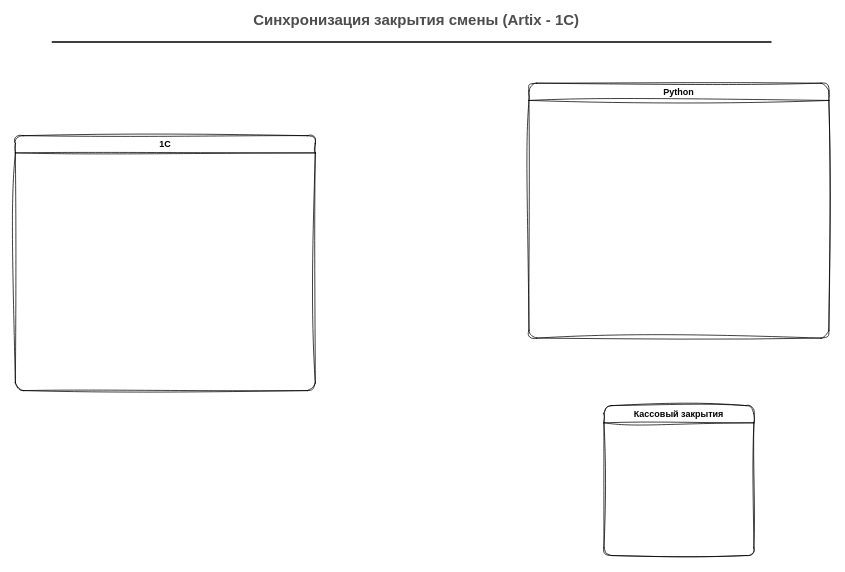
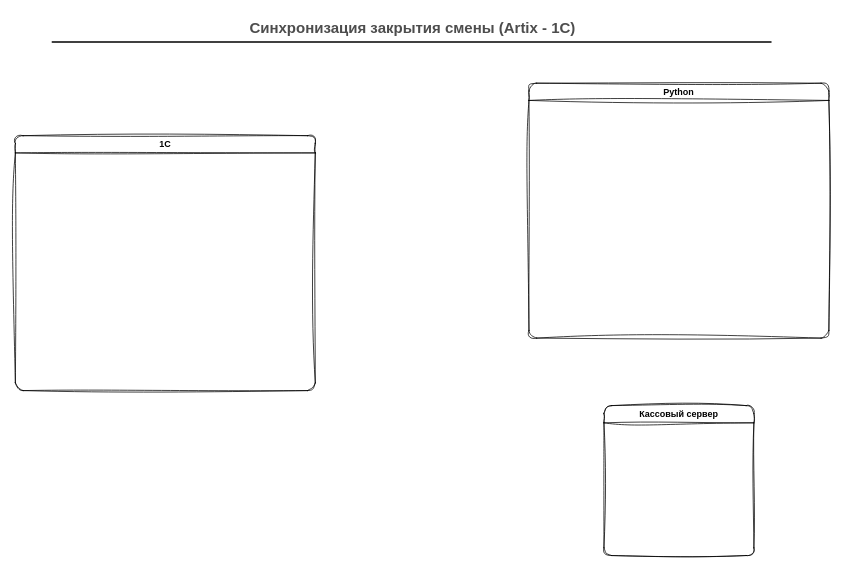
node "Синхронизация закрытия смены (Artix - 1C)": moved (416, 19) -> (413, 27)
node "Кассовый закрытия": label "Кассовый закрытия" -> "Кассовый сервер"
